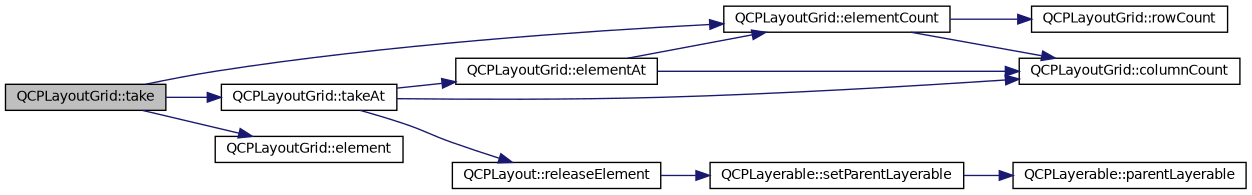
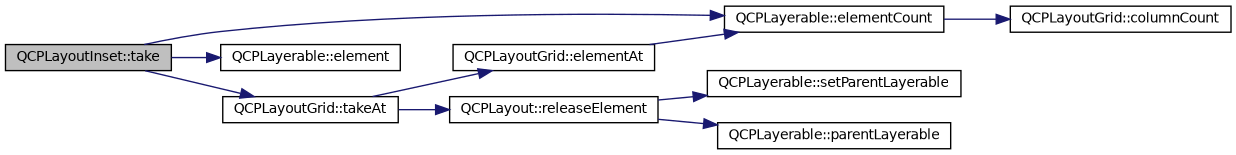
node "QCPLayoutGrid::elementCount": label "QCPLayoutGrid::elementCount" -> "QCPLayerable::elementCount"
node "QCPLayoutGrid::rowCount": removed
edge "QCPLayoutGrid::elementAt" -> "QCPLayoutGrid::columnCount": removed
edge "QCPLayoutGrid::takeAt" -> "QCPLayoutGrid::columnCount": removed
node "QCPLayoutGrid::take": label "QCPLayoutGrid::take" -> "QCPLayoutInset::take"
node "QCPLayoutGrid::element": label "QCPLayoutGrid::element" -> "QCPLayerable::element"
edge "QCPLayerable::setParentLayerable" -> "QCPLayerable::parentLayerable": now "QCPLayout::releaseElement" -> "QCPLayerable::parentLayerable"
